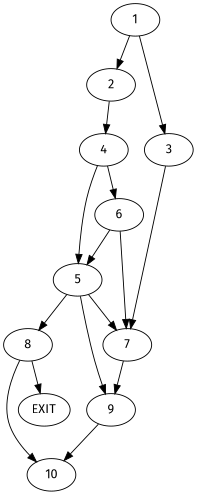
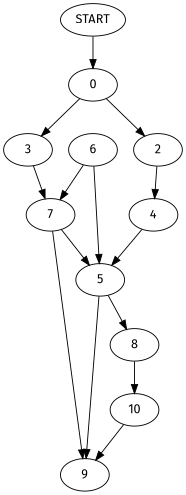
node "START": added
node "1": label "1" -> "0"
edge "4" -> "6": removed
edge "5" -> "7": reversed
node "EXIT": removed
edge "9" -> "10": reversed
